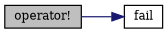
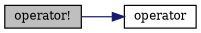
node "fail": label "fail" -> "operator"
